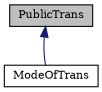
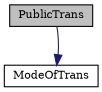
edge "ModeOfTrans" -> "PublicTrans": reversed
